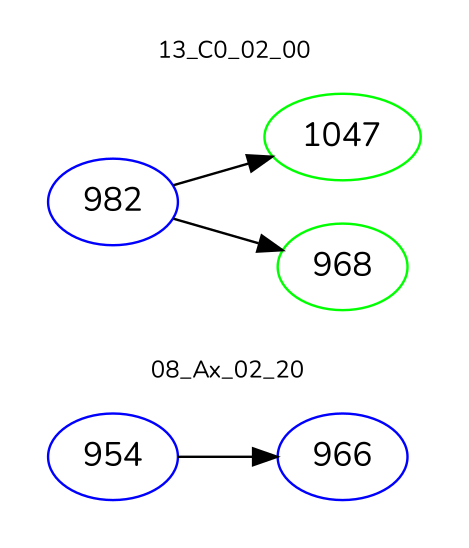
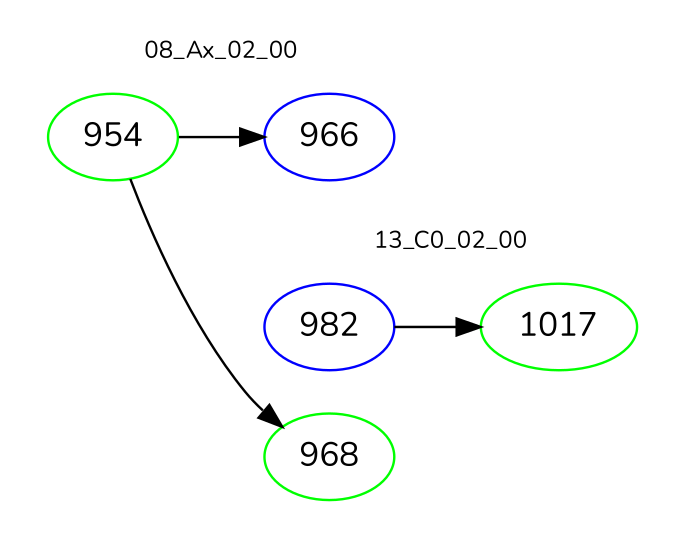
node "1047": label "1047" -> "1017"
edge "982" -> "968": now "954" -> "968"
cluster "08_Ax_02_20": label "08_Ax_02_20" -> "08_Ax_02_00"
node "954": color blue -> green
